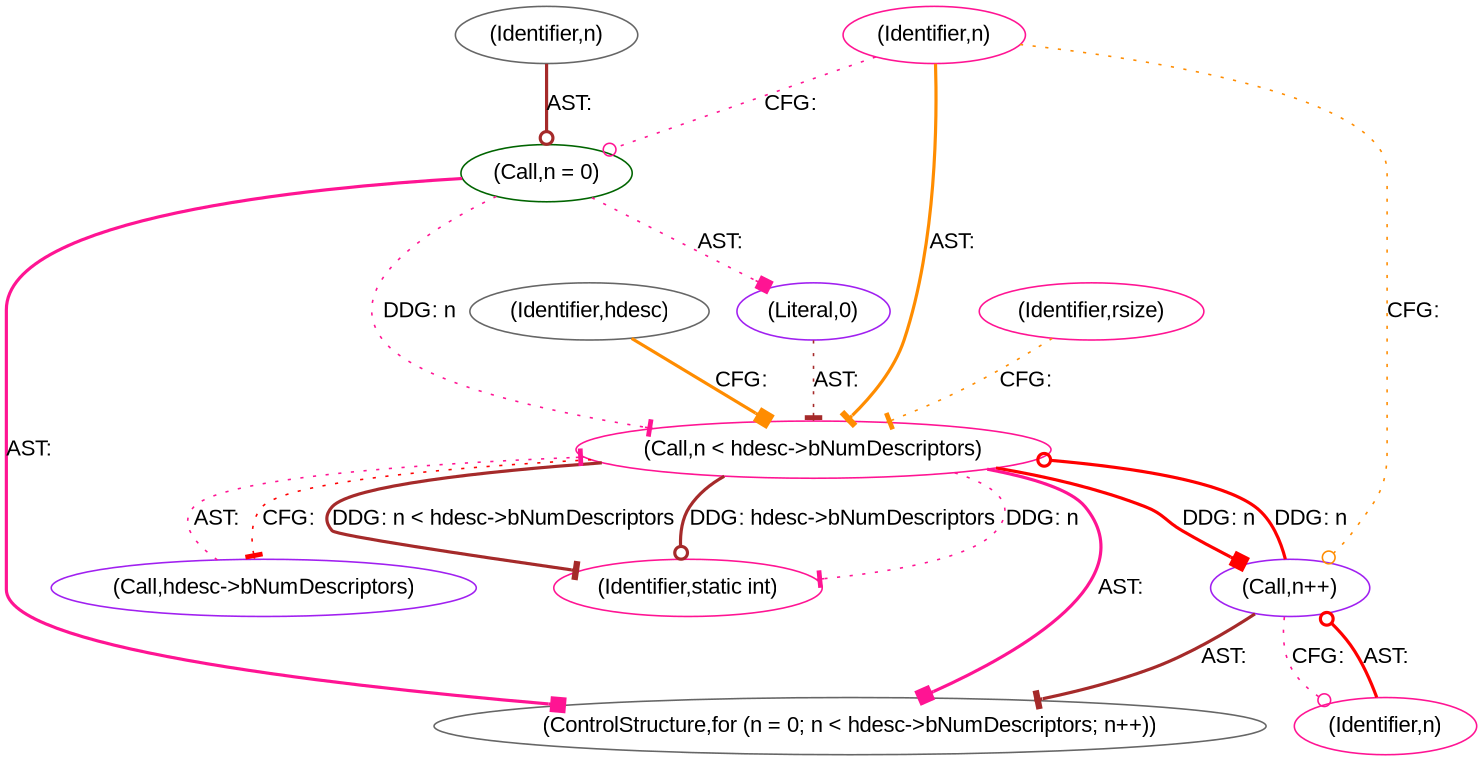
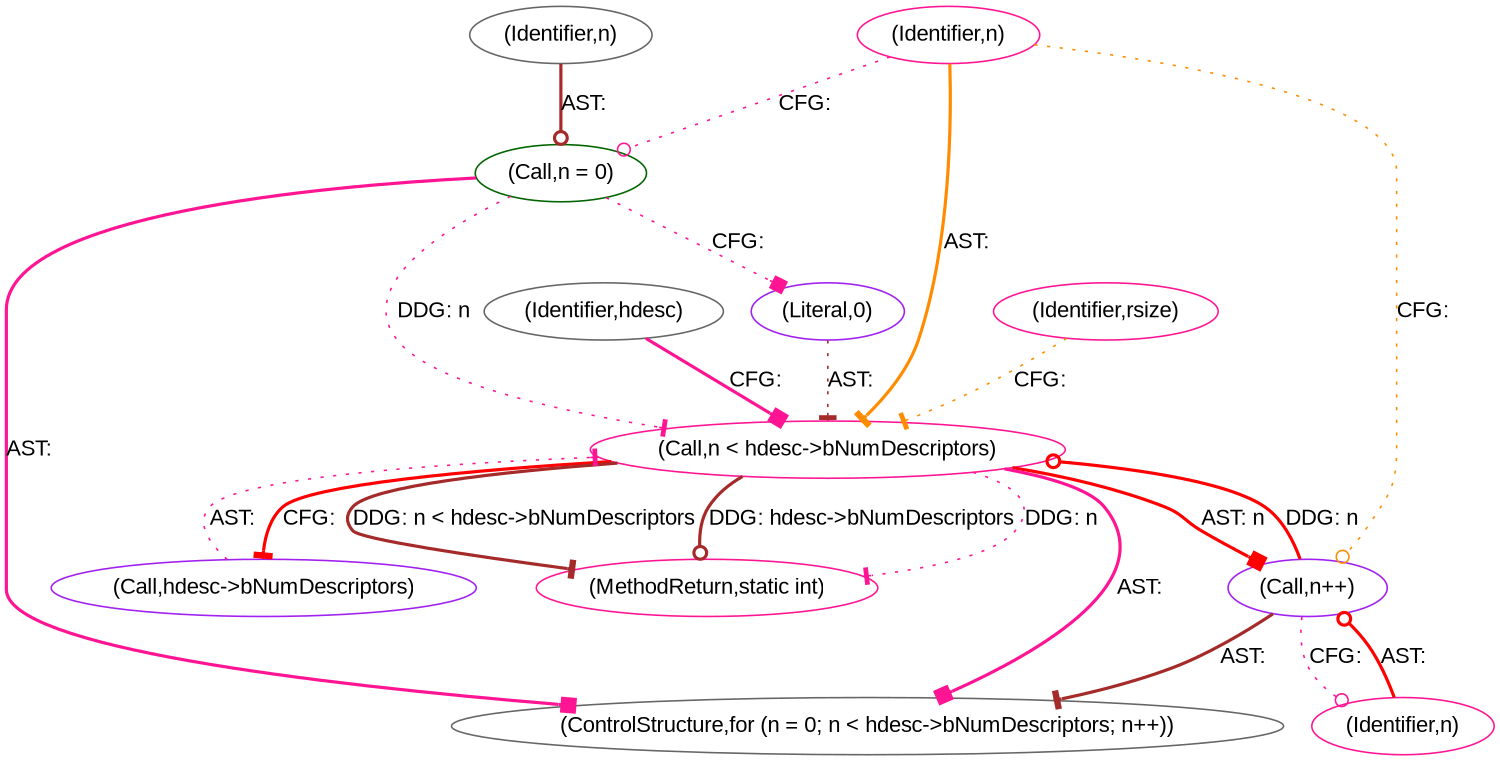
edge "(Call,n = 0)" -> "(Literal,0)": label "AST: " -> "CFG: "
edge "(Identifier,hdesc)" -> "(Call,n < hdesc->bNumDescriptors)": color darkorange -> deeppink
edge "(Call,n < hdesc->bNumDescriptors)" -> "(Call,hdesc->bNumDescriptors)": style dotted -> bold
edge "(Call,n < hdesc->bNumDescriptors)" -> "(Call,n++)": label "DDG: n" -> "AST: n"
node "(Identifier,static int)": label "(Identifier,static int)" -> "(MethodReturn,static int)"
